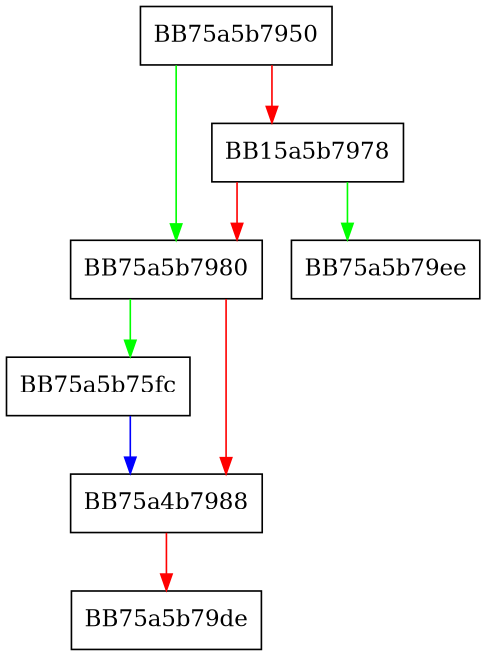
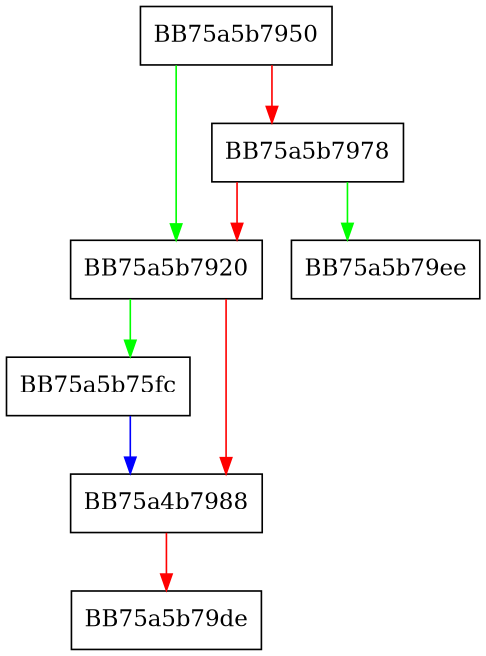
node "BB15a5b7978": label "BB15a5b7978" -> "BB75a5b7978"
node "BB75a5b7980": label "BB75a5b7980" -> "BB75a5b7920"
